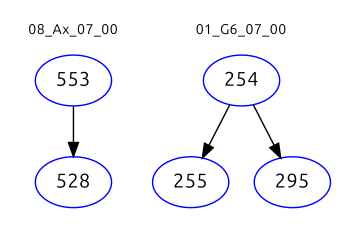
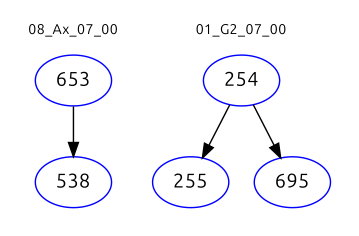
cluster "01_G6_07_00": label "01_G6_07_00" -> "01_G2_07_00"
node "553": label "553" -> "653"
node "528": label "528" -> "538"
node "295": label "295" -> "695"
